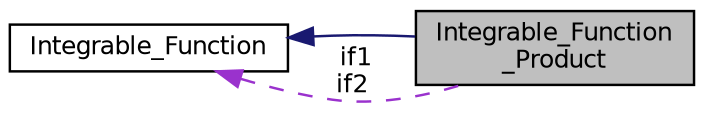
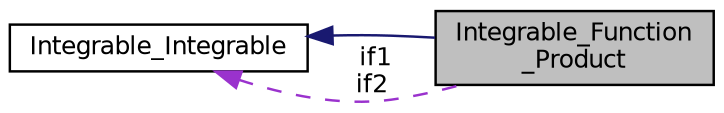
node "Integrable_Function": label "Integrable_Function" -> "Integrable_Integrable"
